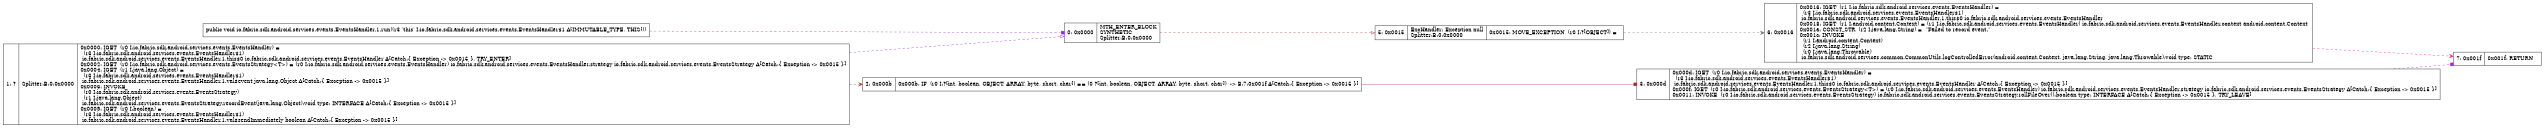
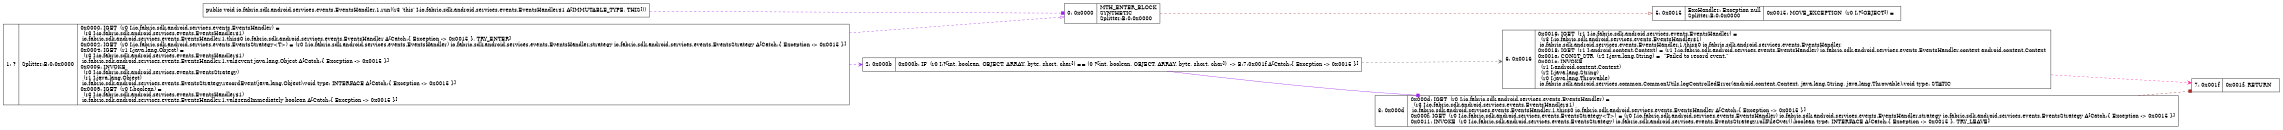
edge "5: 0x0015" -> "6: 0x0016": now "2: 0x000b" -> "6: 0x0016"
edge "3: 0x000d" -> "7: 0x001f": color purple -> brown
edge "1: ?" -> "2: 0x000b": color brown -> purple
edge "2: 0x000b" -> "3: 0x000d": color brown -> purple
